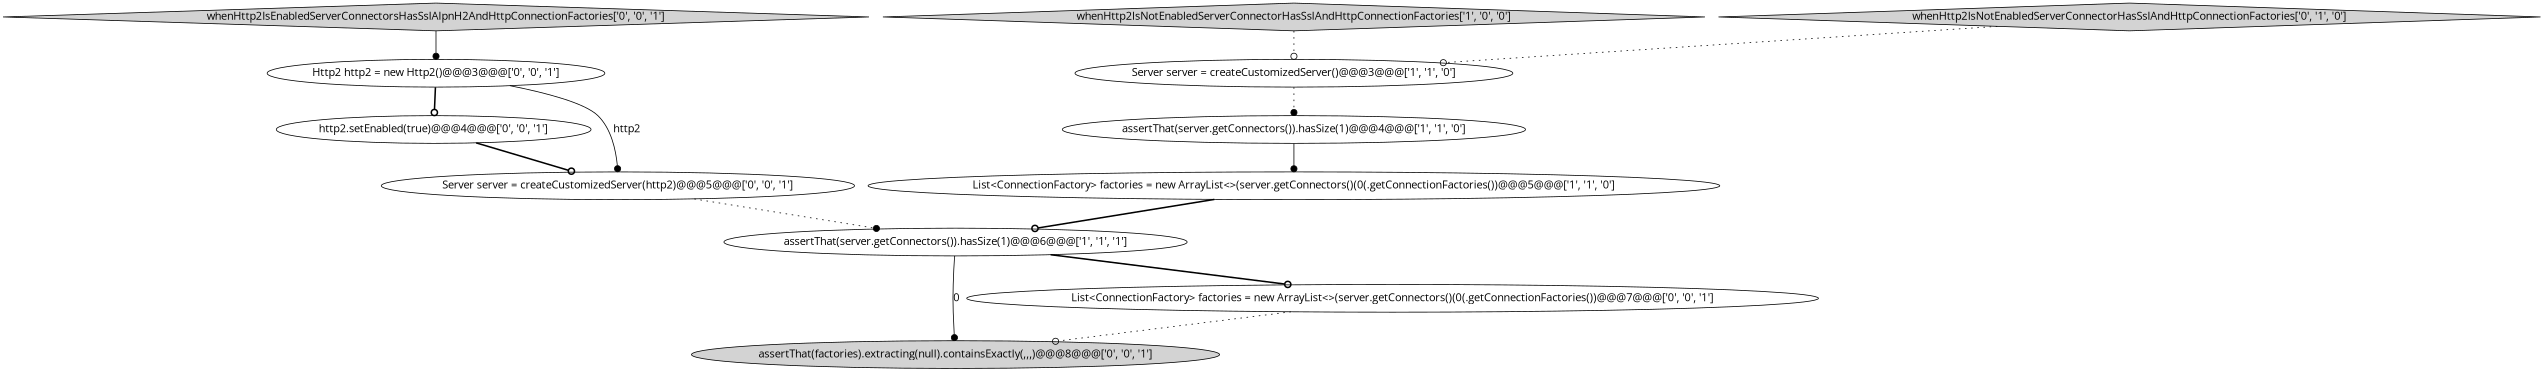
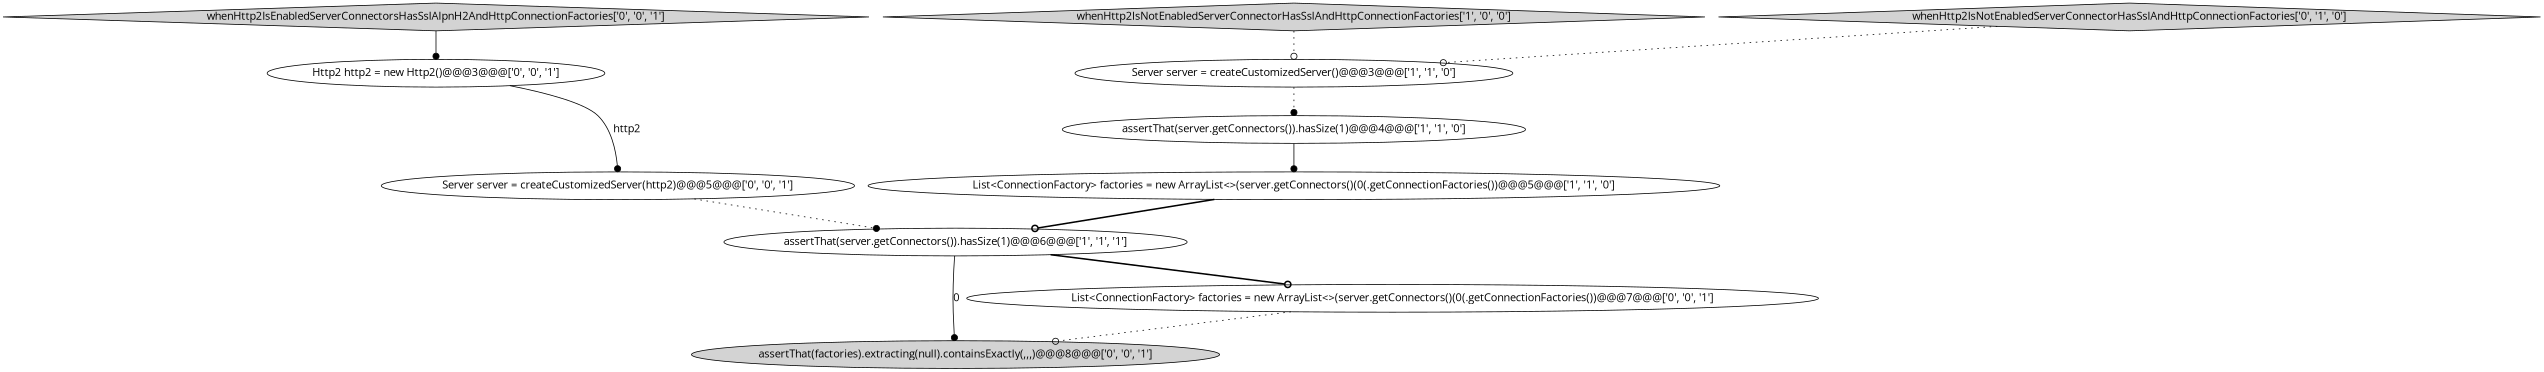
node "http2.setEnabled(true)@@@4@@@['0', '0', '1']": removed
